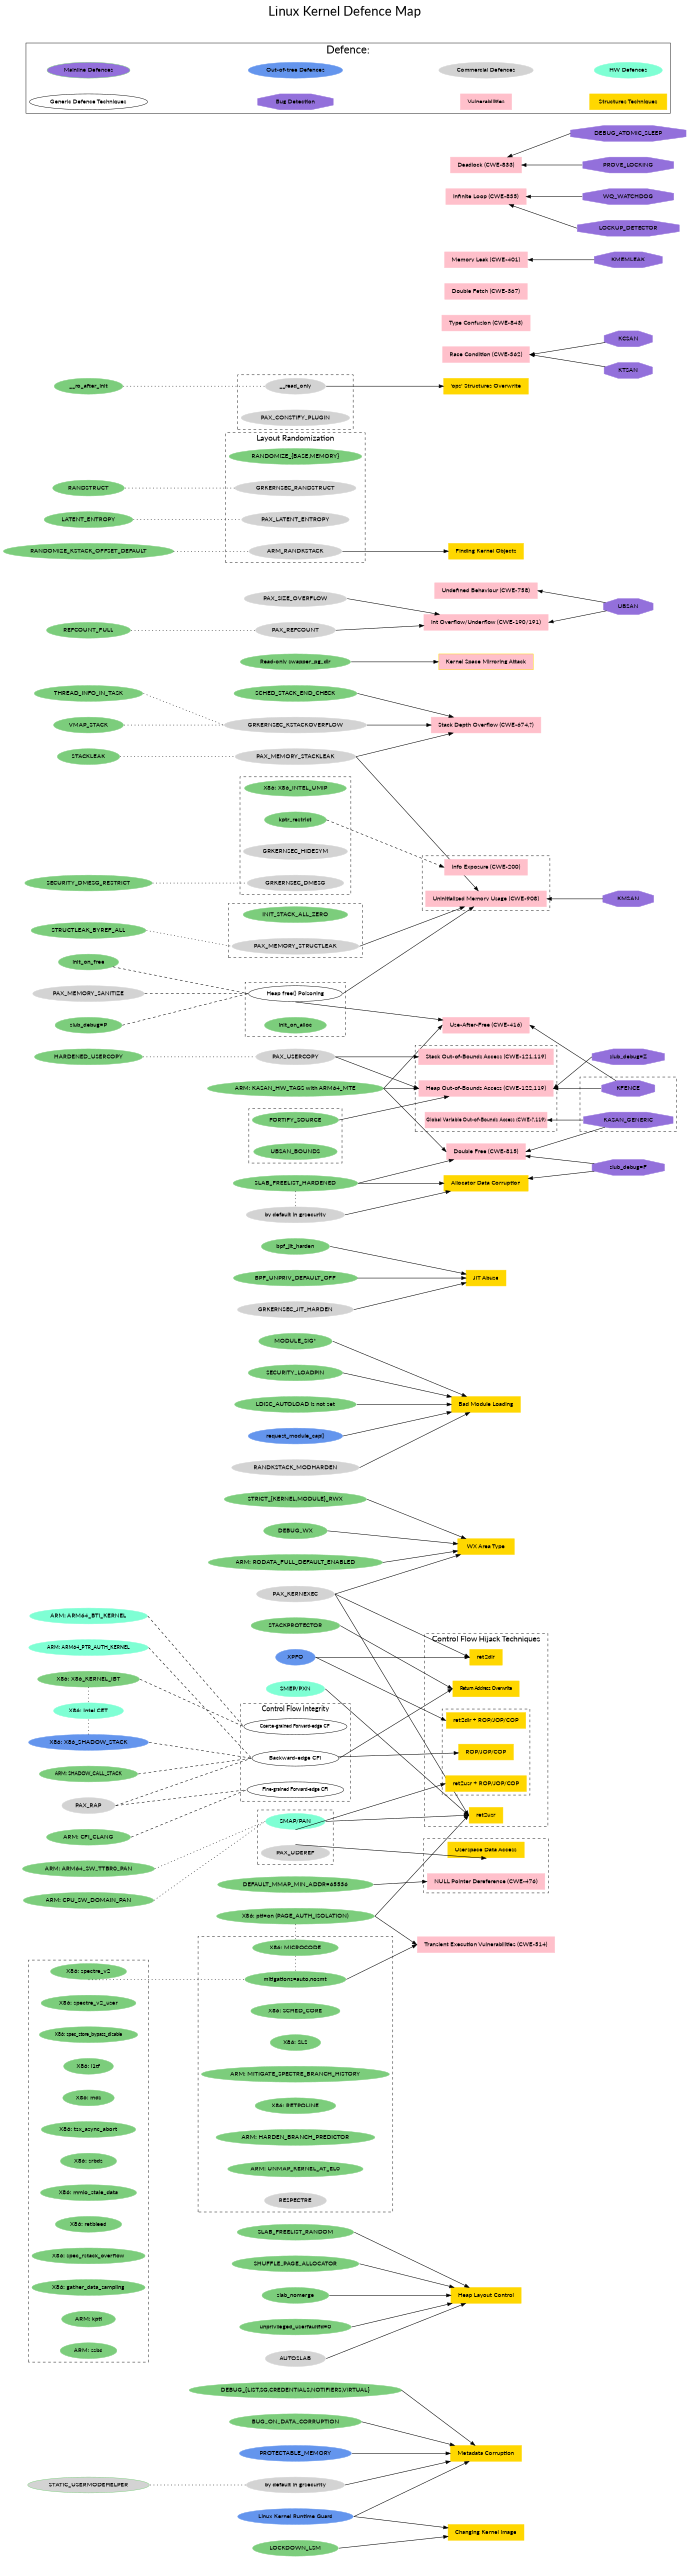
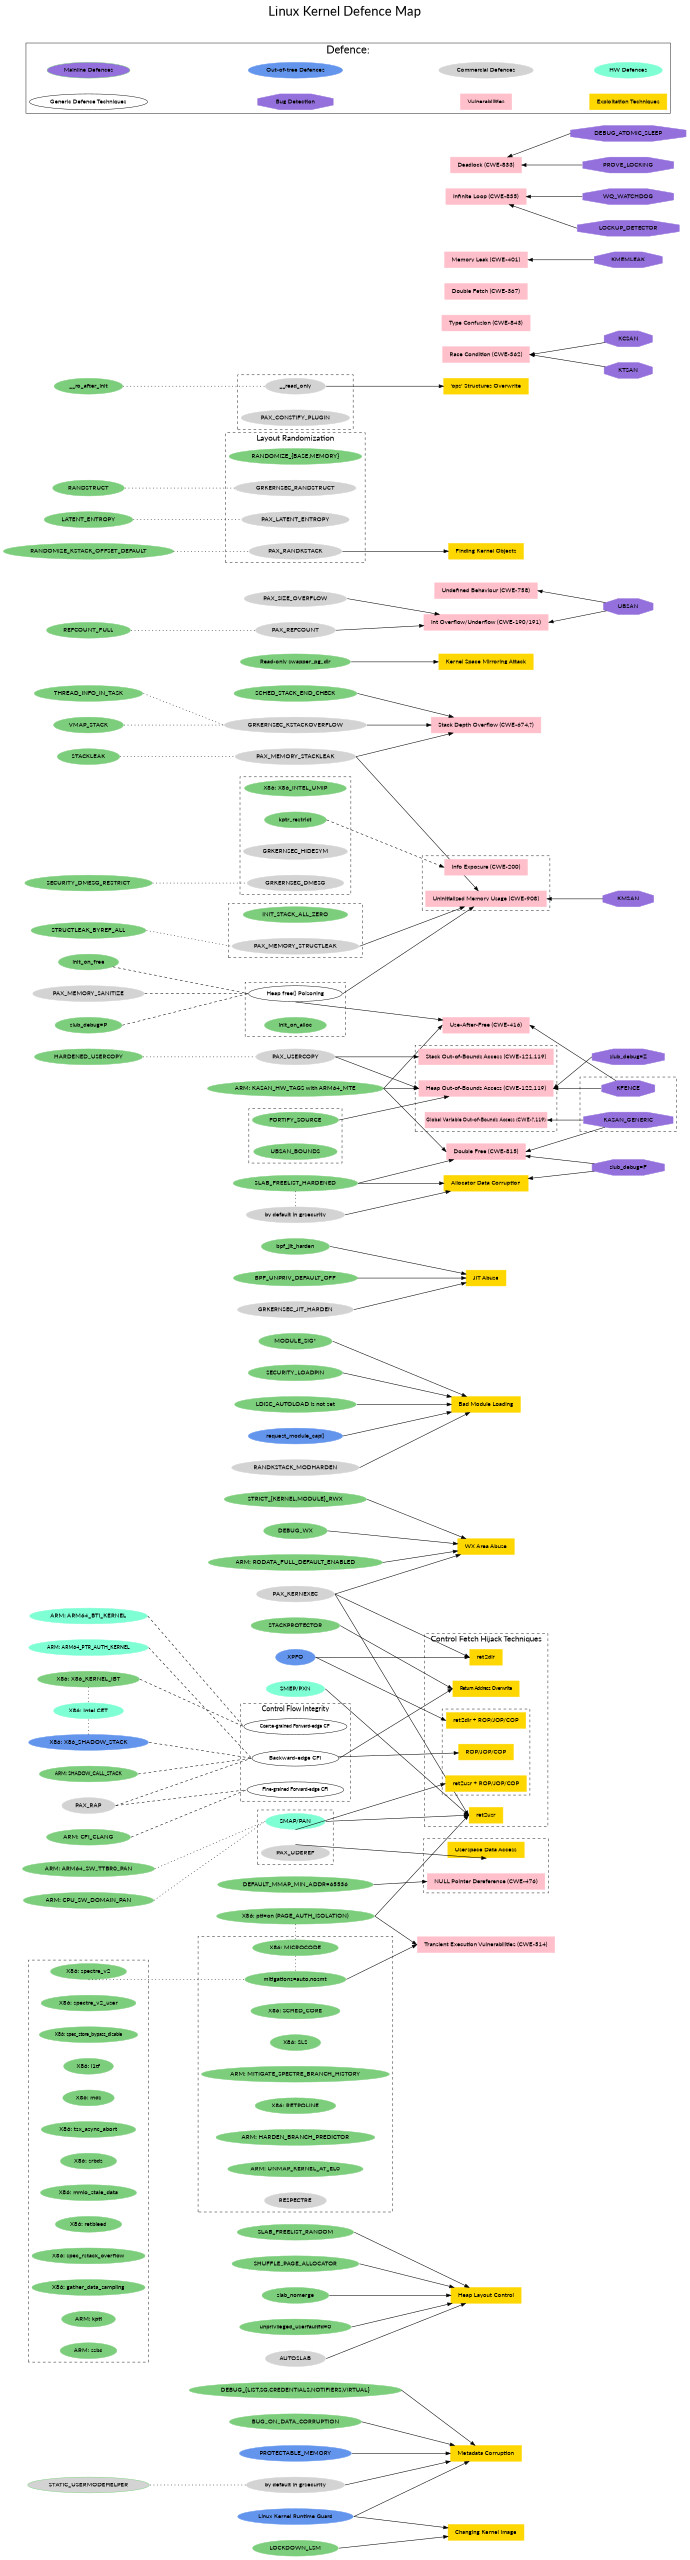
node "Structures Techniques": label "Structures Techniques" -> "Exploitation Techniques"
node "ARM_RANDKSTACK": label "ARM_RANDKSTACK" -> "PAX_RANDKSTACK"
node "Kernel Space Mirroring Attack": fillcolor pink -> gold
node "WX Area Type": label "WX Area Type" -> "WX Area Abuse"
cluster "  Control Flow Hijack Techniques  ": label "  Control Flow Hijack Techniques  " -> "  Control Fetch Hijack Techniques  "
